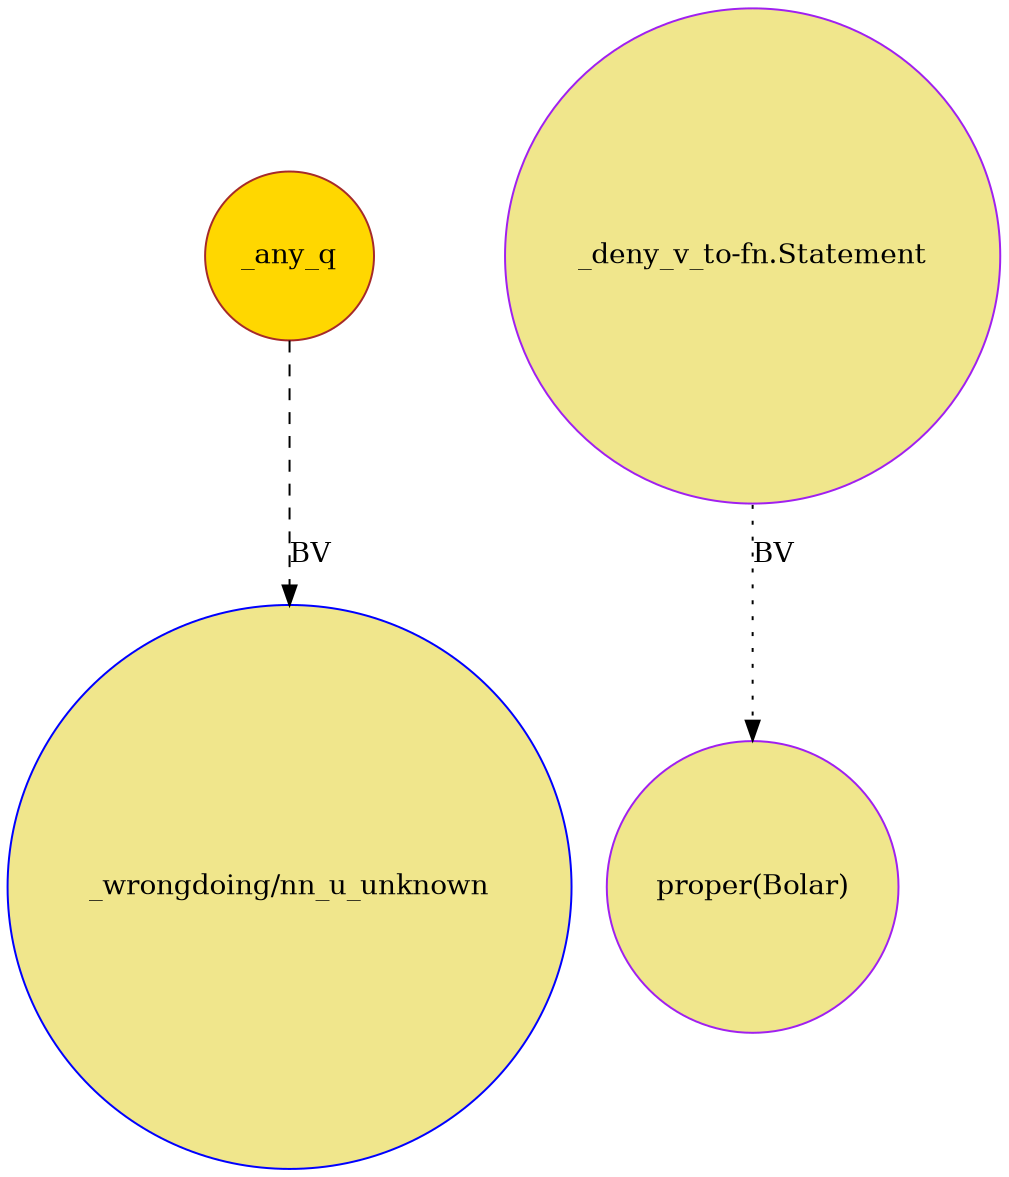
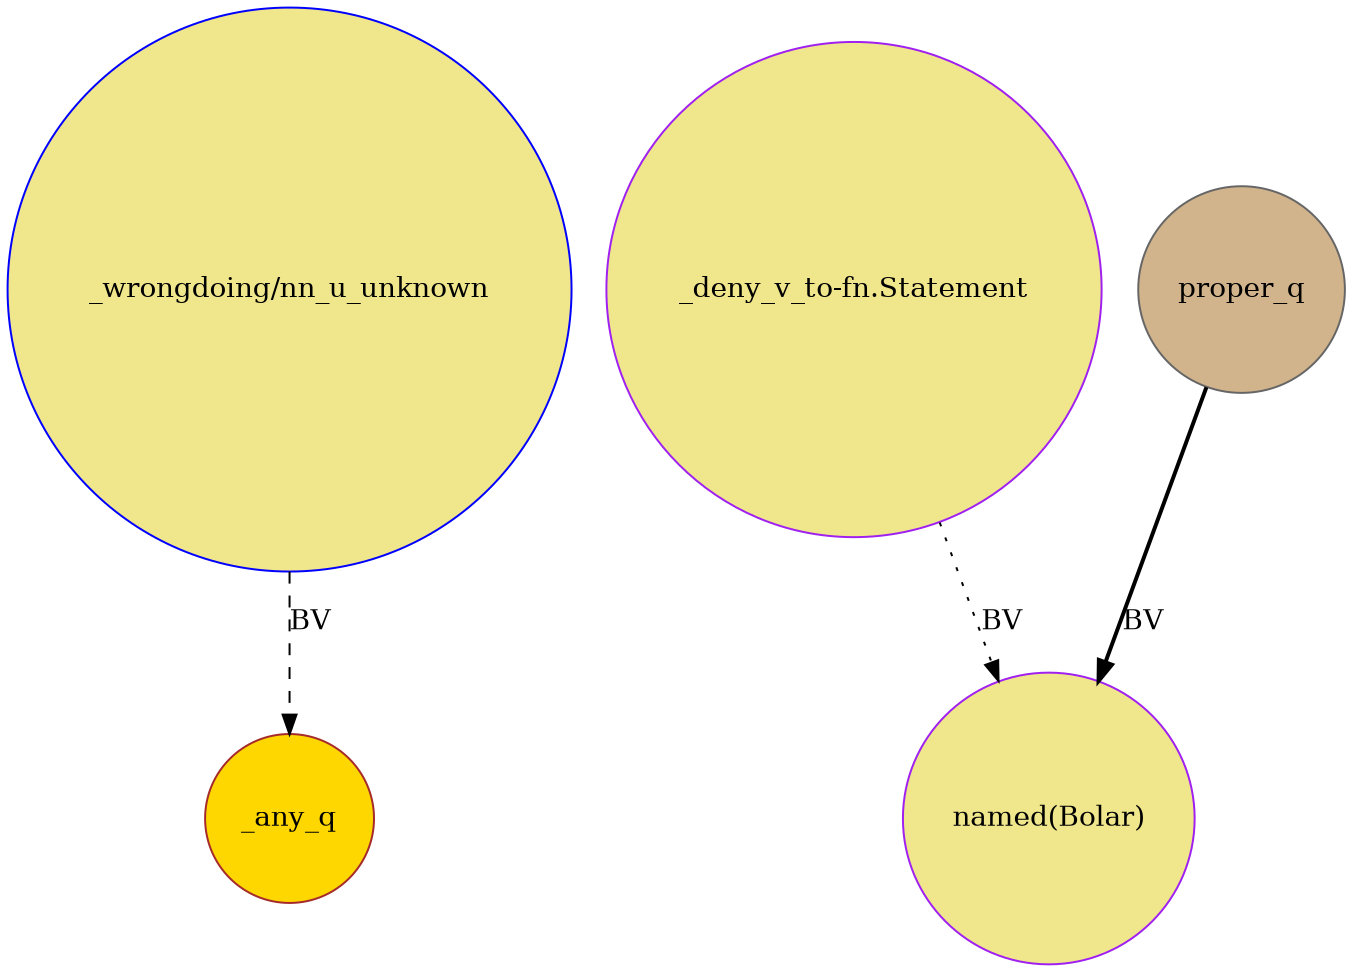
node "proper_q": added
edge "_any_q" -> "_wrongdoing/nn_u_unknown": reversed
node "proper(Bolar)": label "proper(Bolar)" -> "named(Bolar)"
